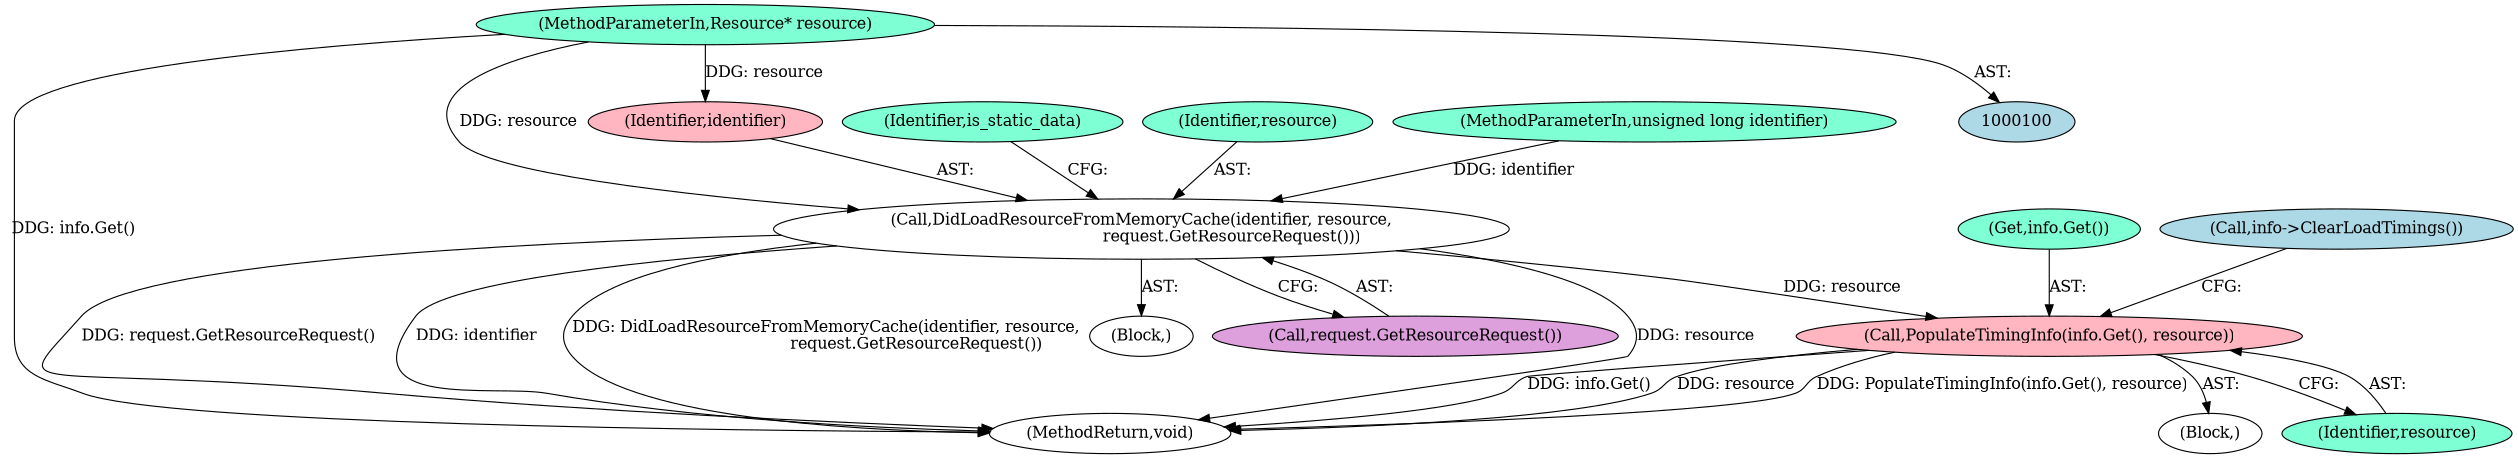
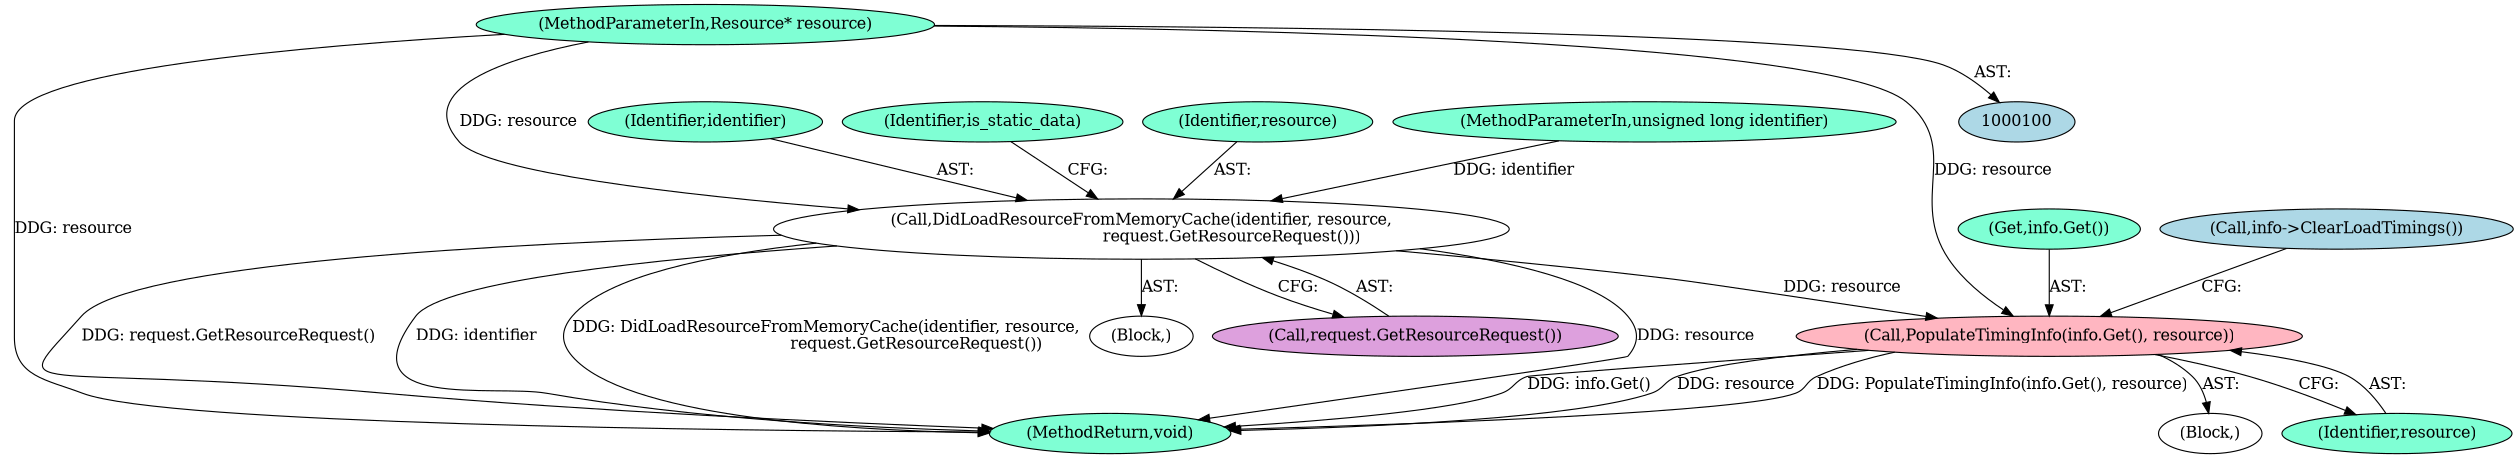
edge "(MethodParameterIn,Resource* resource)" -> "(Identifier,identifier)": now "(MethodParameterIn,Resource* resource)" -> "(Call,PopulateTimingInfo(info.Get(), resource))"
node "(Identifier,identifier)": fillcolor lightpink -> aquamarine
edge "(MethodParameterIn,Resource* resource)" -> "(MethodReturn,void)": label "DDG: info.Get()" -> "DDG: resource"
node "(MethodReturn,void)": fillcolor white -> aquamarine
